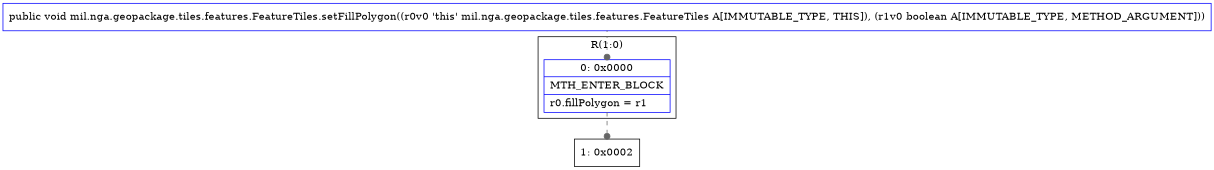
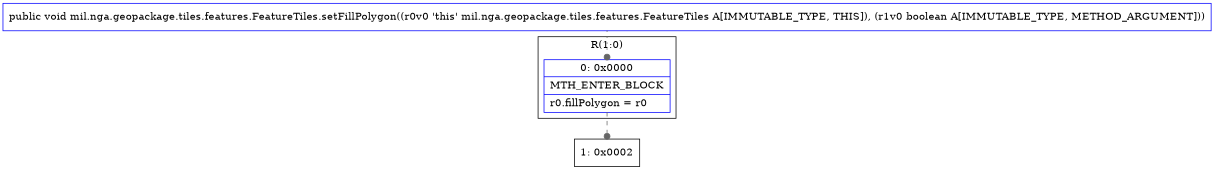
node "0: 0x0000": text "r0.fillPolygon = r1" -> "r0.fillPolygon = r0"
